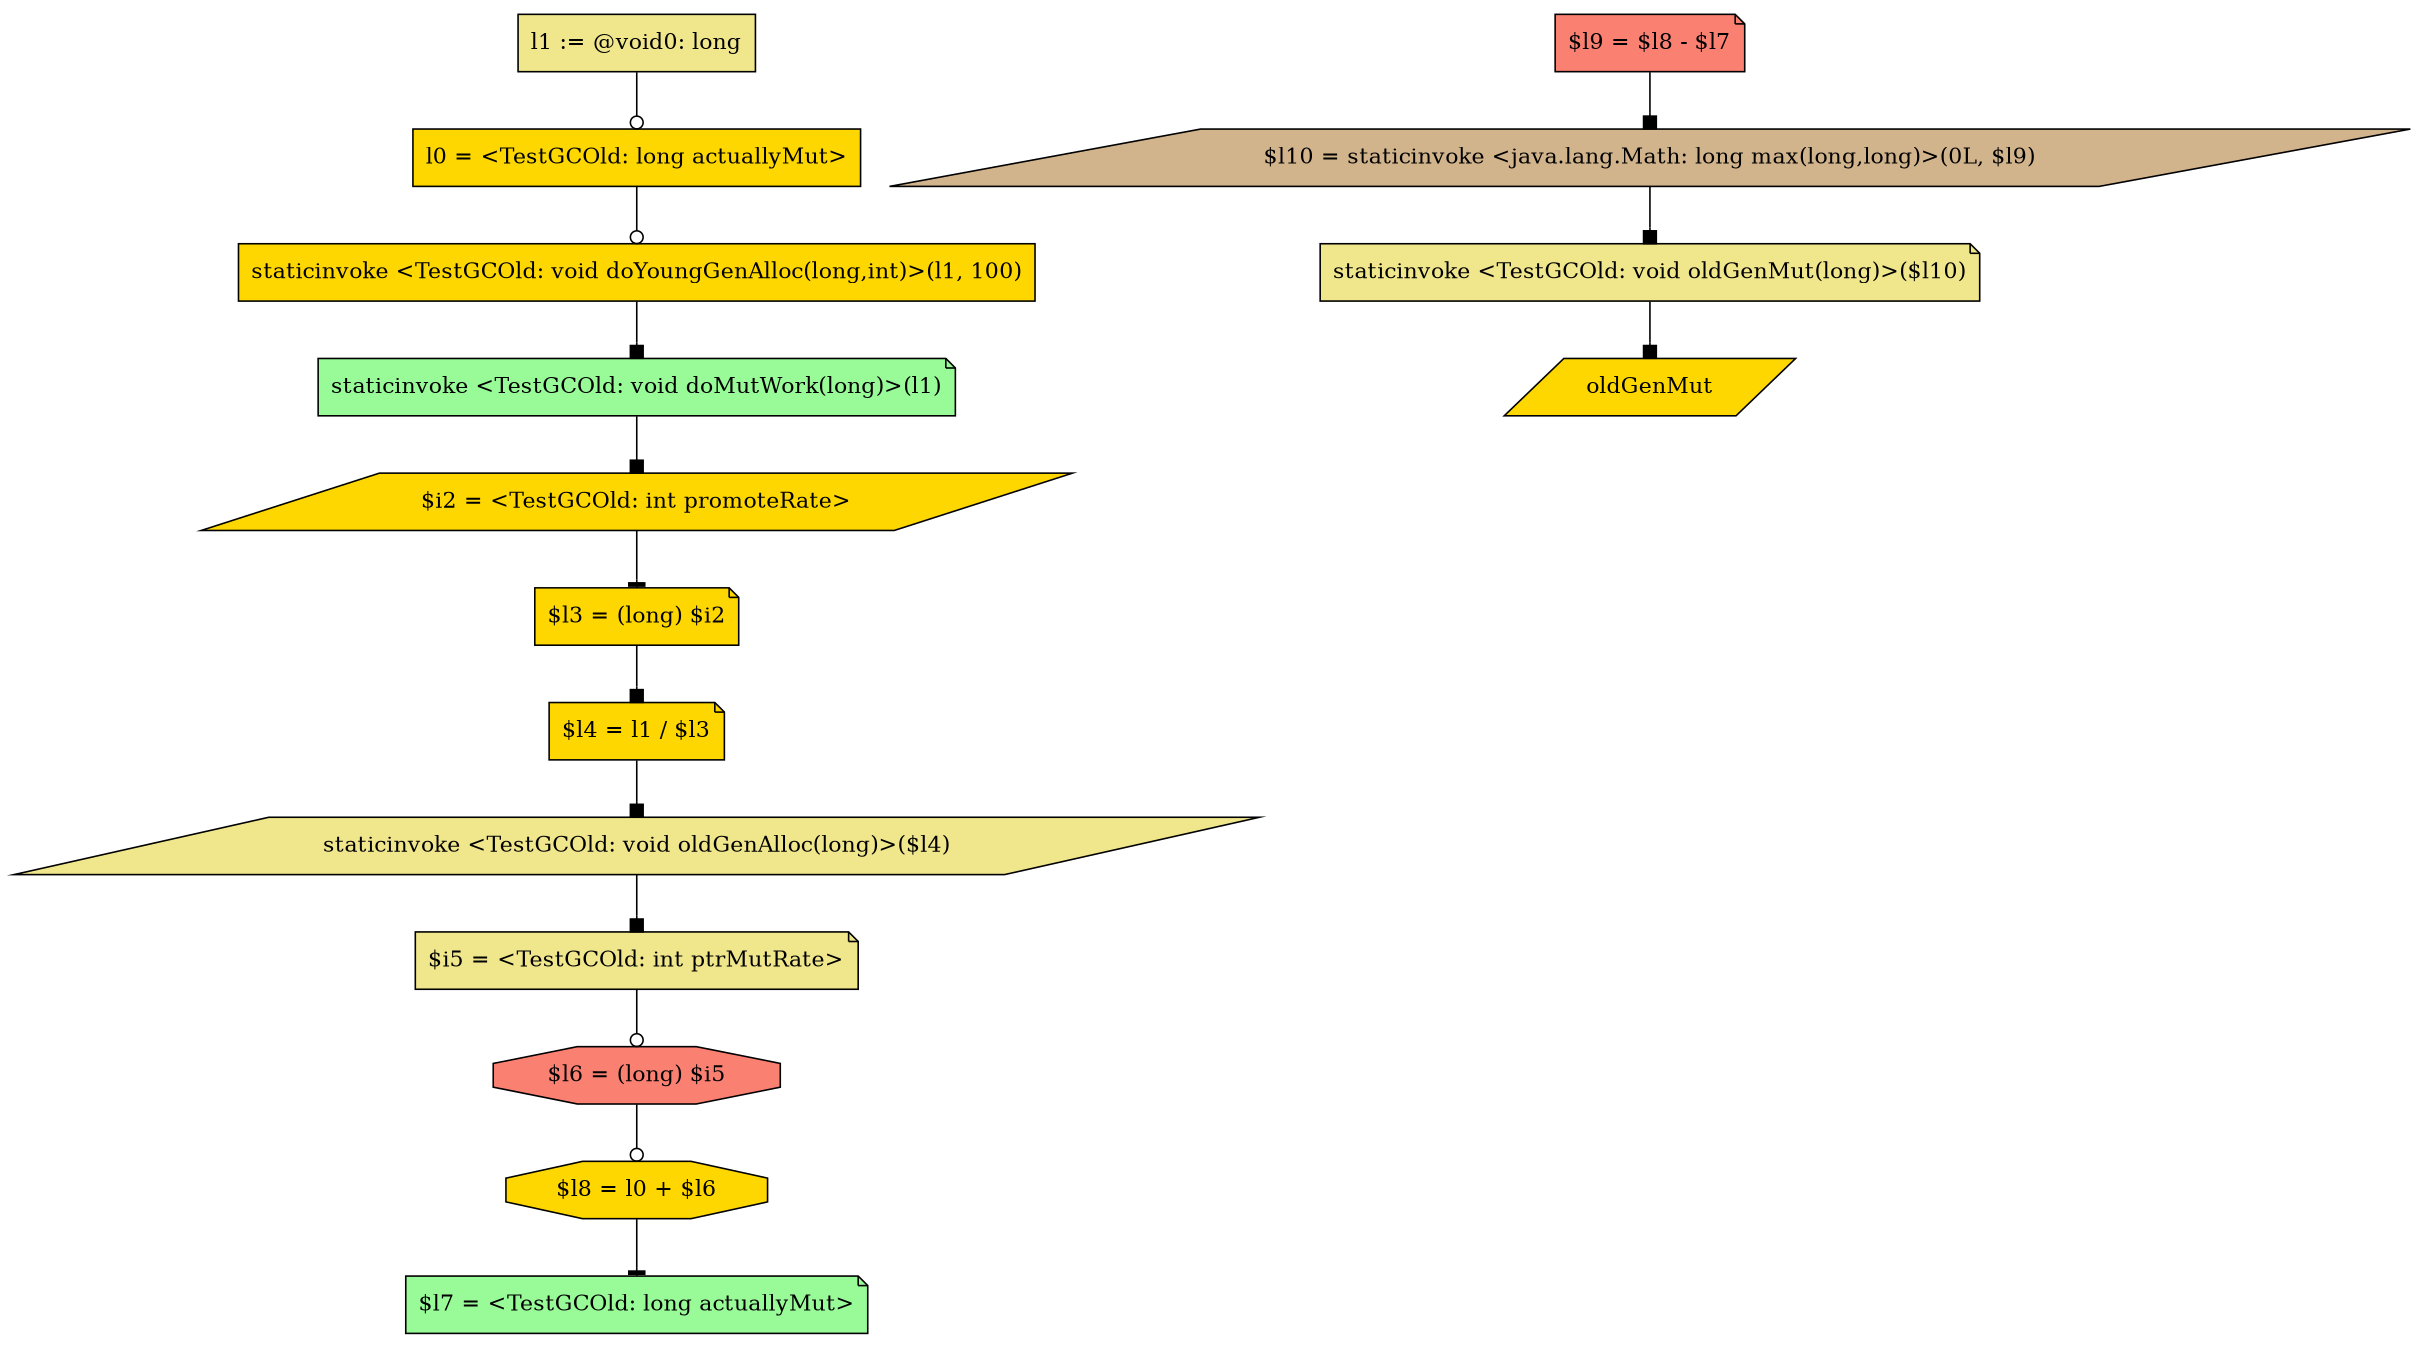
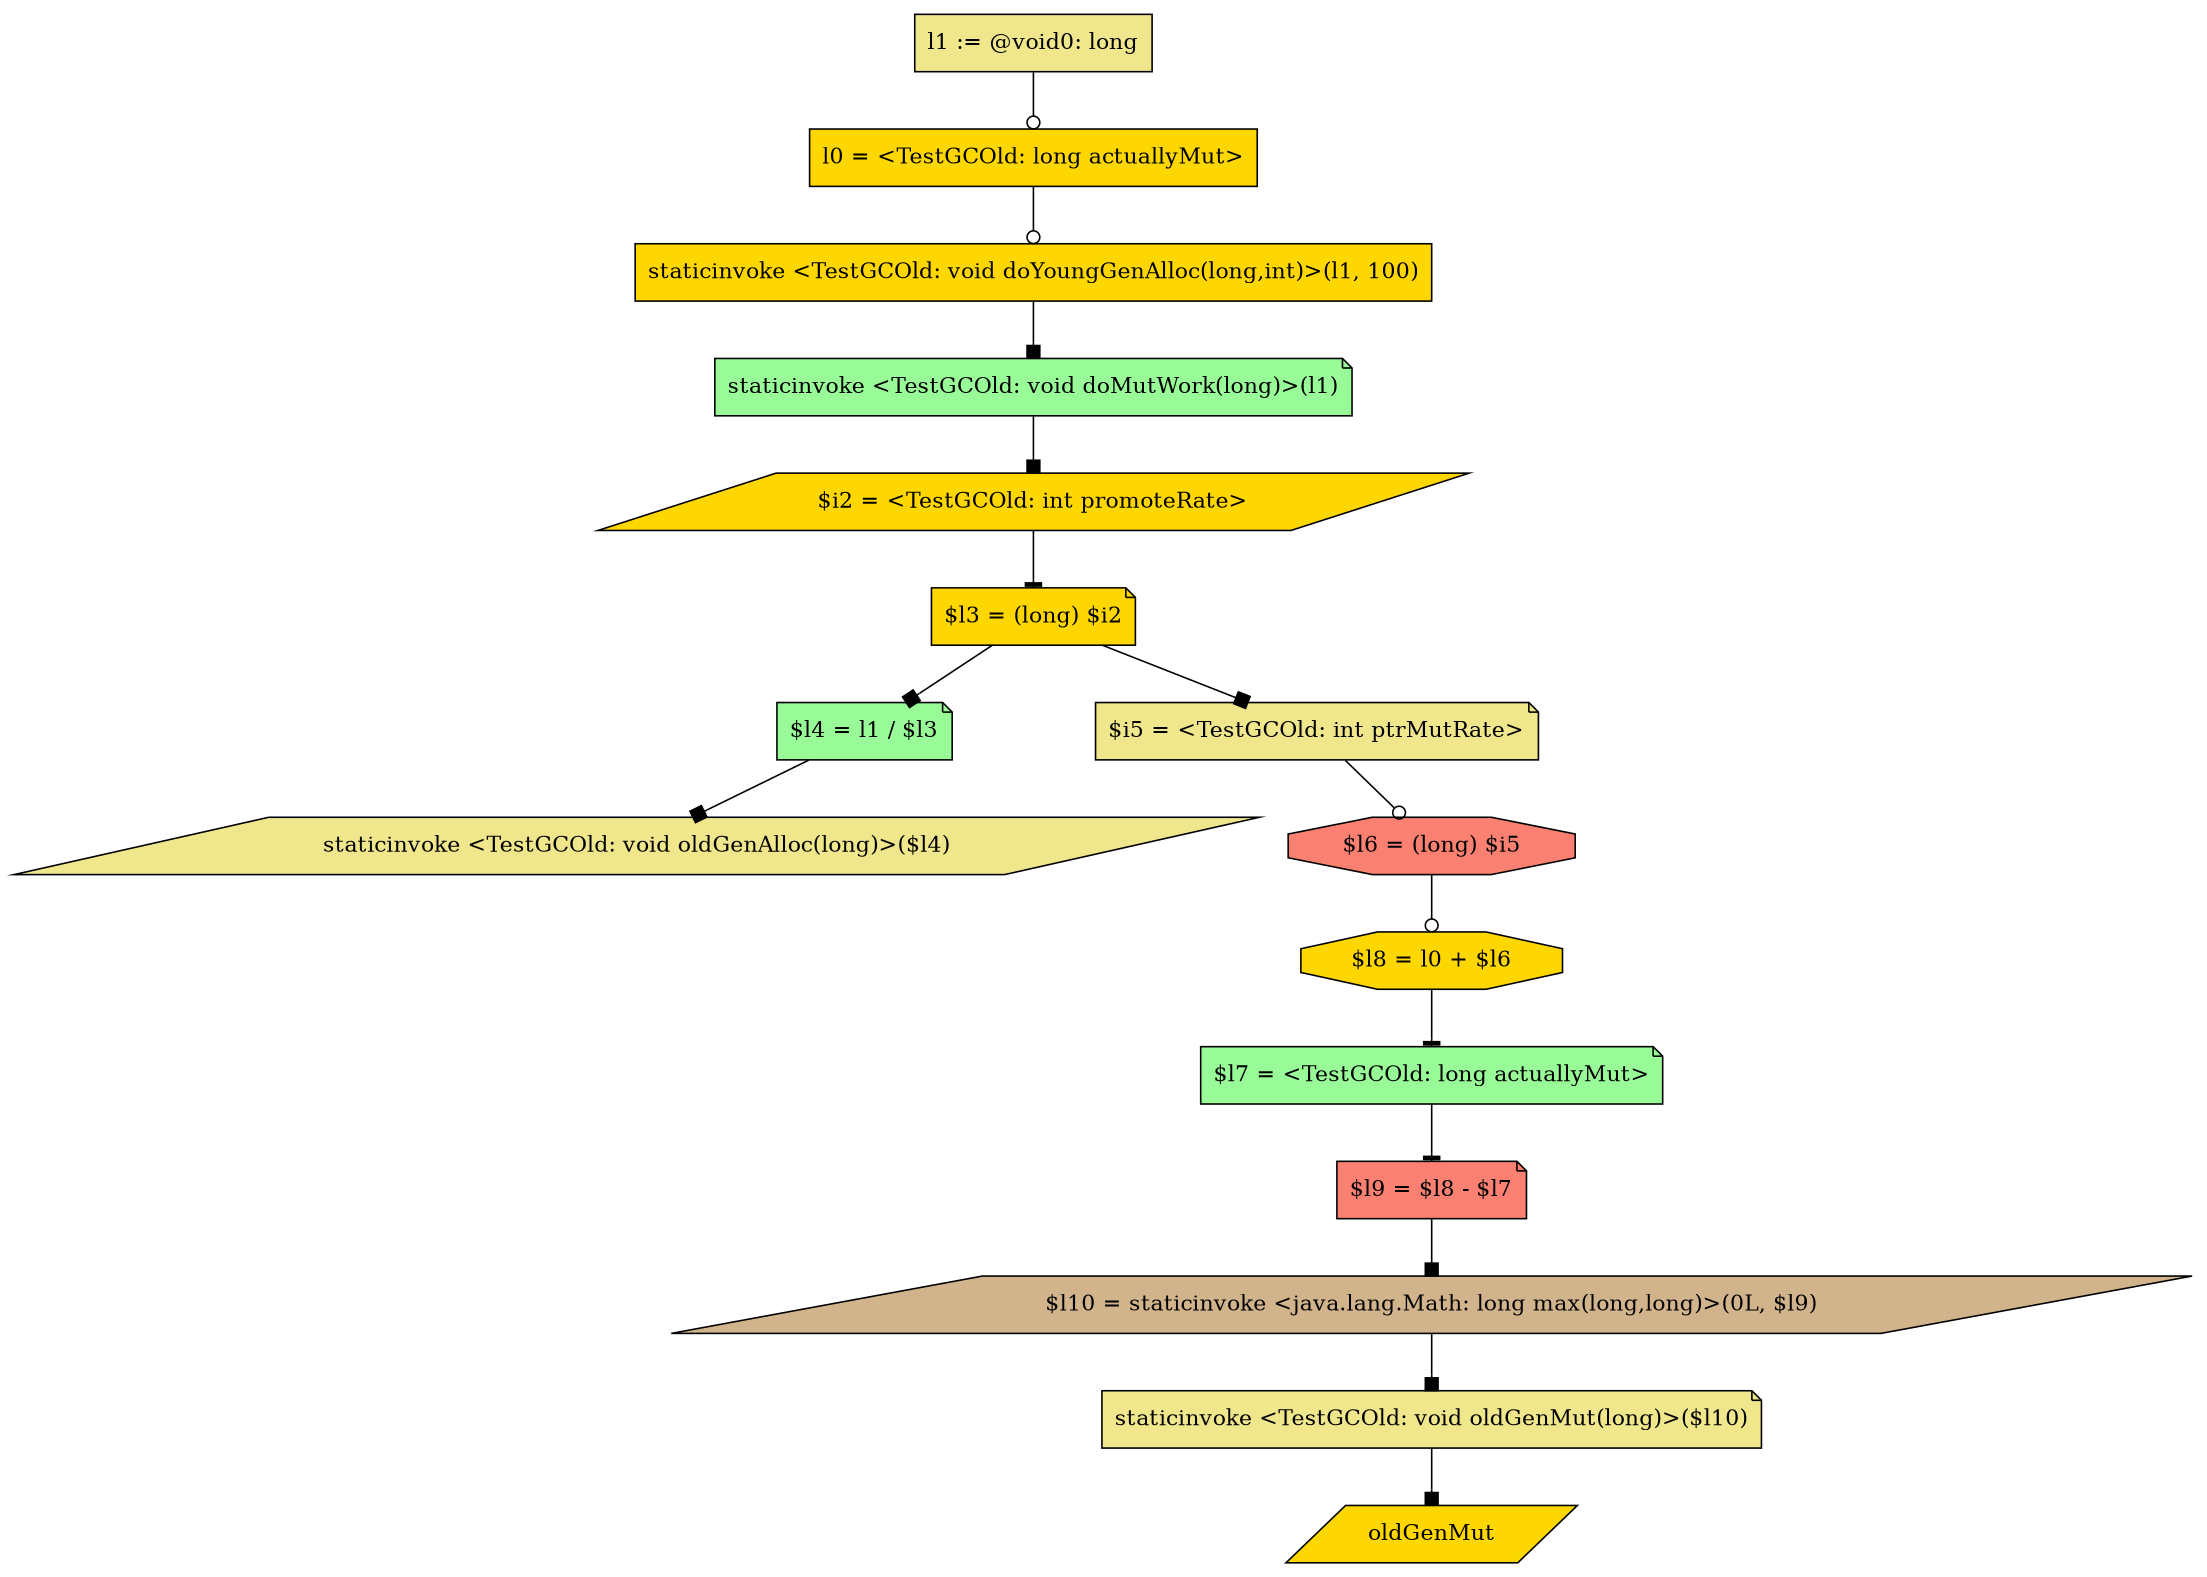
node "$l4 = l1 / $l3": fillcolor gold -> palegreen
edge "staticinvoke <TestGCOld: void oldGenAlloc(long)>($l4)" -> "$i5 = <TestGCOld: int ptrMutRate>": now "$l3 = (long) $i2" -> "$i5 = <TestGCOld: int ptrMutRate>"
edge "$l7 = <TestGCOld: long actuallyMut>" -> "$l9 = $l8 - $l7": added
